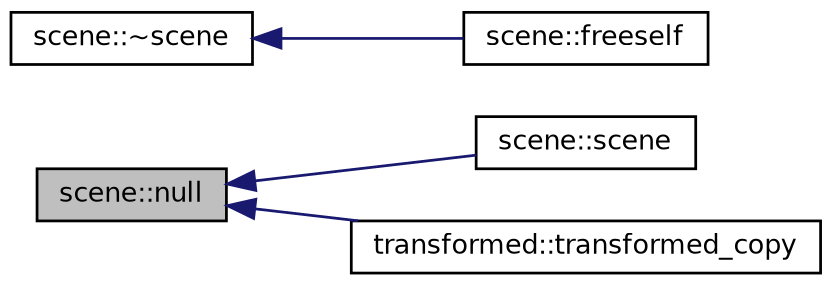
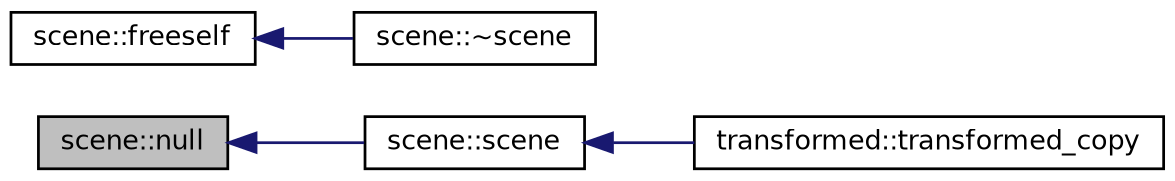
edge "scene::freeself" -> "scene::~scene": reversed
edge "transformed::transformed_copy" -> "scene::null": now "transformed::transformed_copy" -> "scene::scene"
